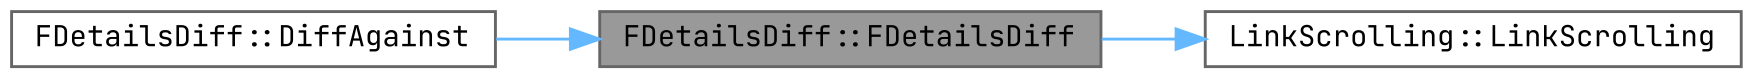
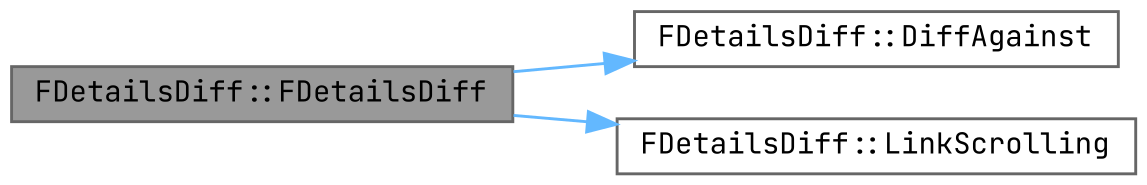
edge "FDetailsDiff::DiffAgainst" -> "FDetailsDiff::FDetailsDiff": reversed
node "LinkScrolling::LinkScrolling": label "LinkScrolling::LinkScrolling" -> "FDetailsDiff::LinkScrolling"
